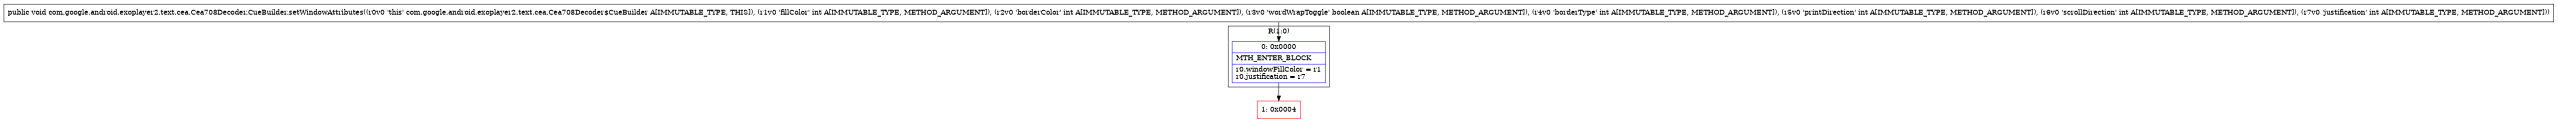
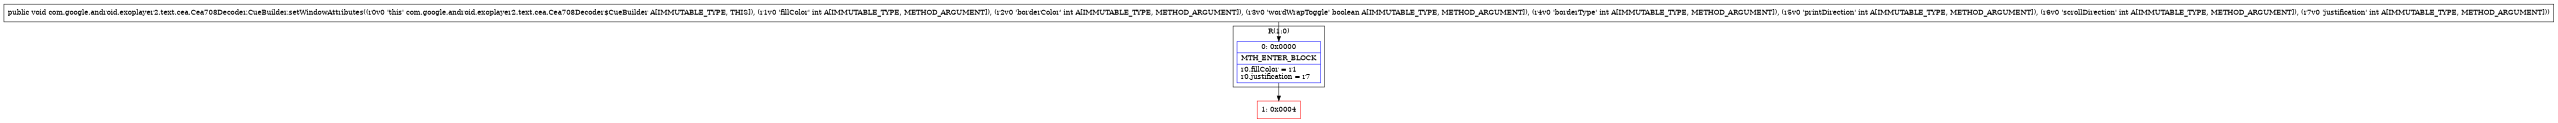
node "0: 0x0000": text "r0.windowFillColor = r1" -> "r0.fillColor = r1"
